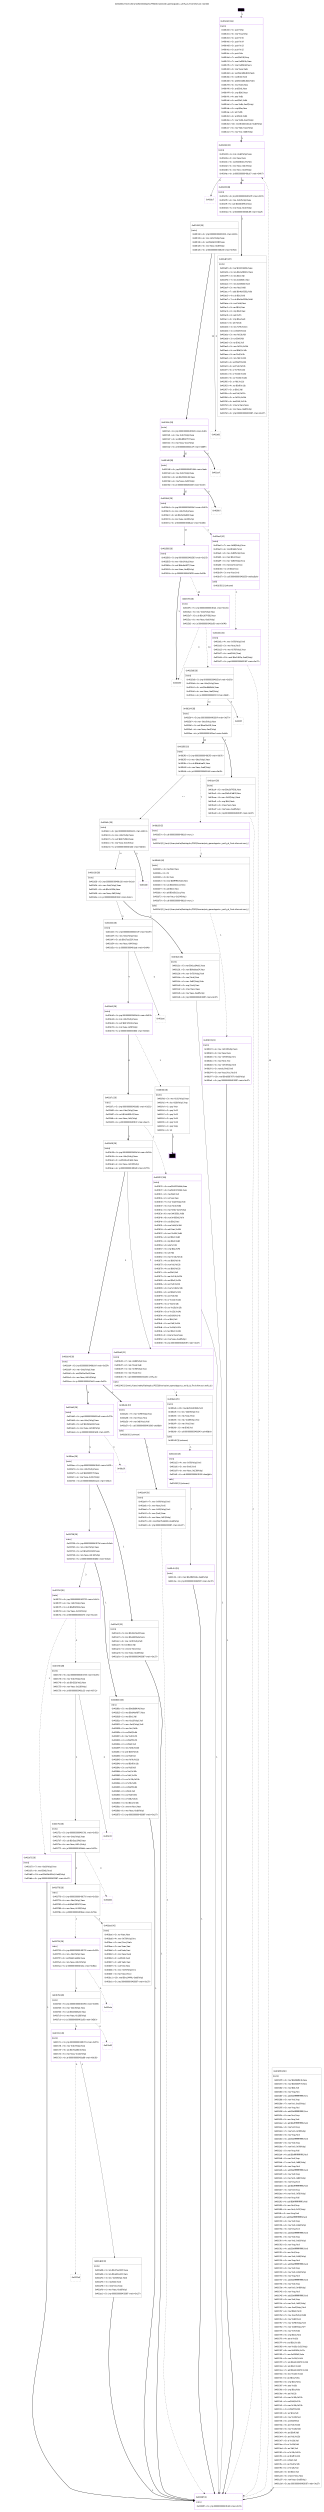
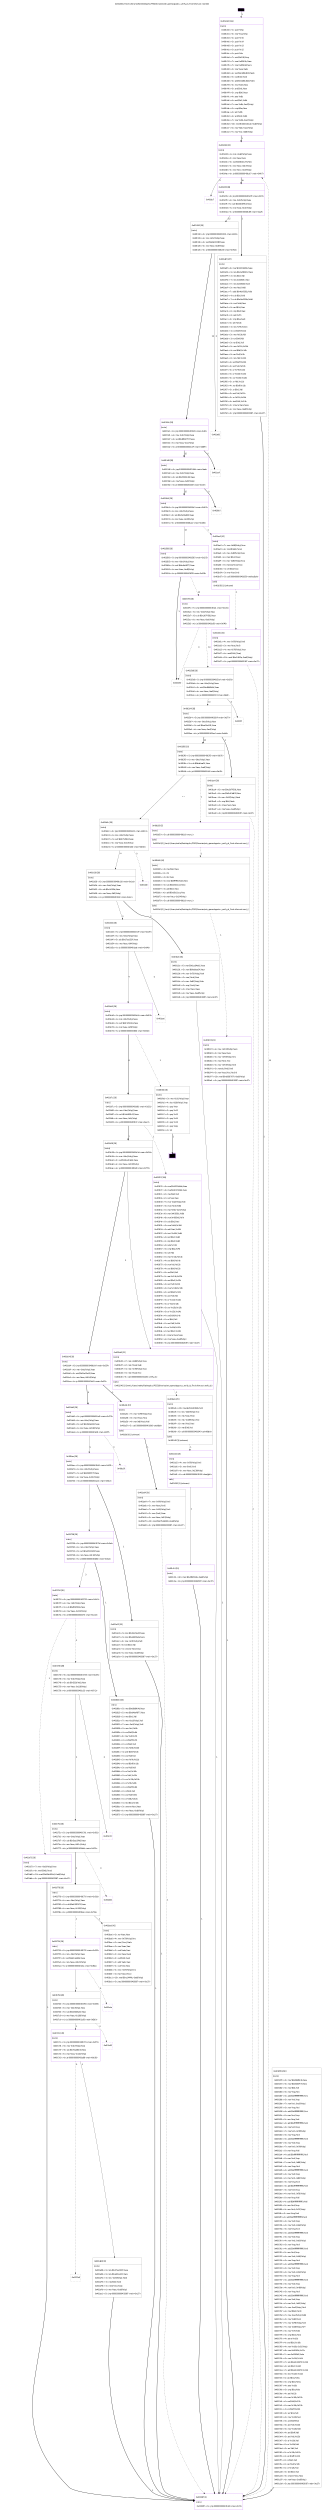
edge "0x4014f4 [28]" -> "0x401510 [28]": added, label "15"
edge "0x40160c [28]" -> "0x401c8e": style bold -> dashed
edge "0x401e8f [147]" -> "0x402087 [5]": added, label "1"
